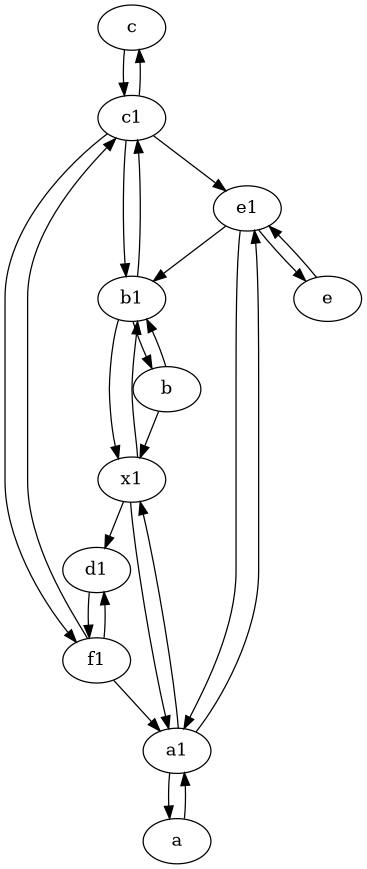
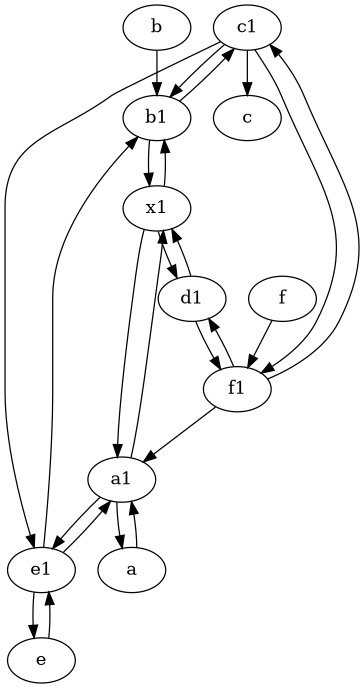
edge "c" -> "c1": removed
node "f": added
edge "b1" -> "b": removed
edge "b" -> "x1": now "d1" -> "x1"
